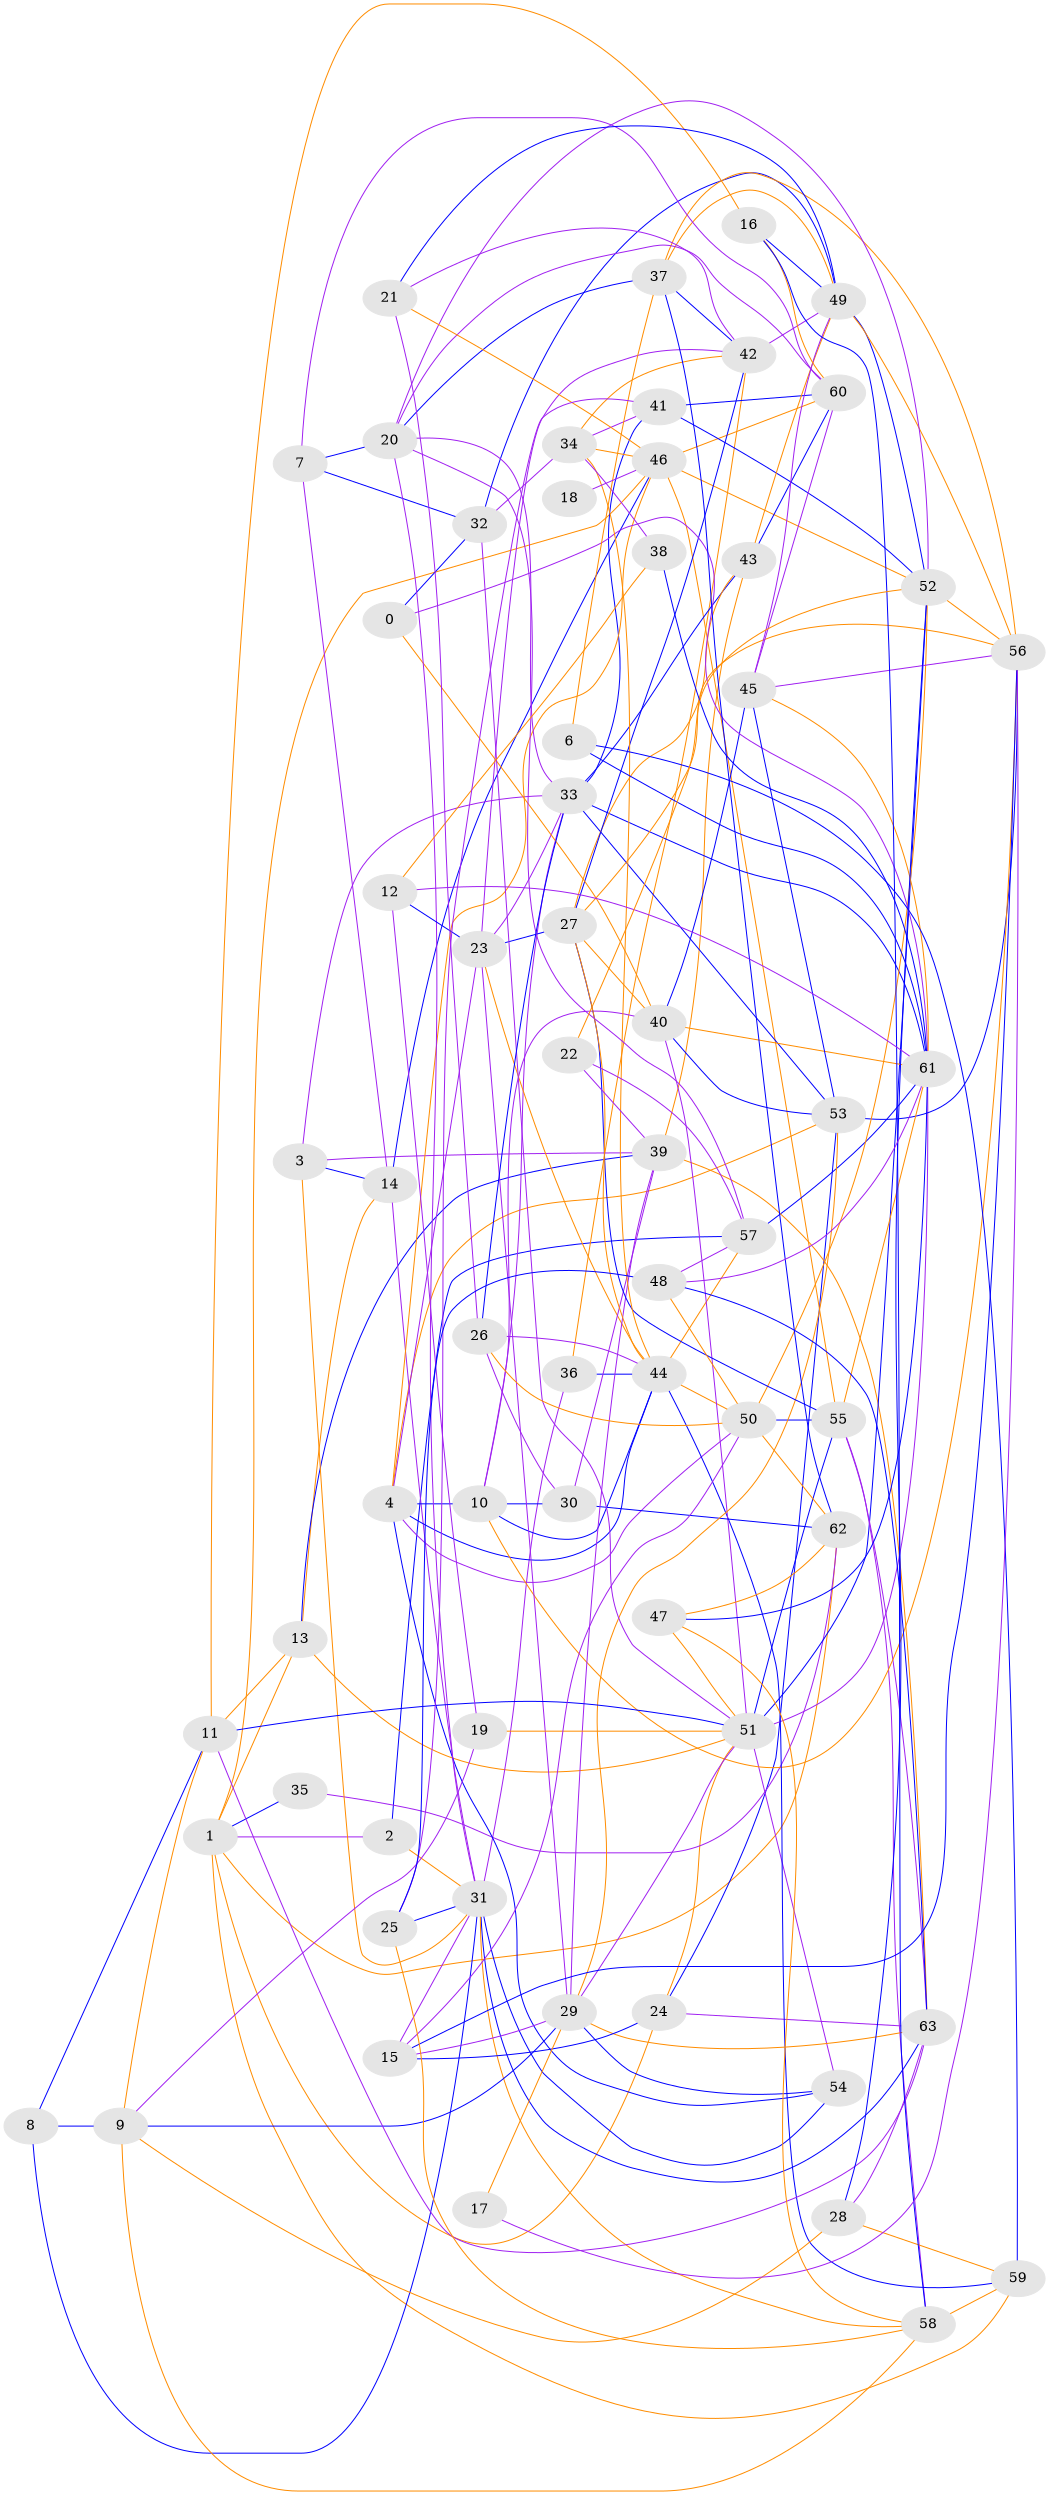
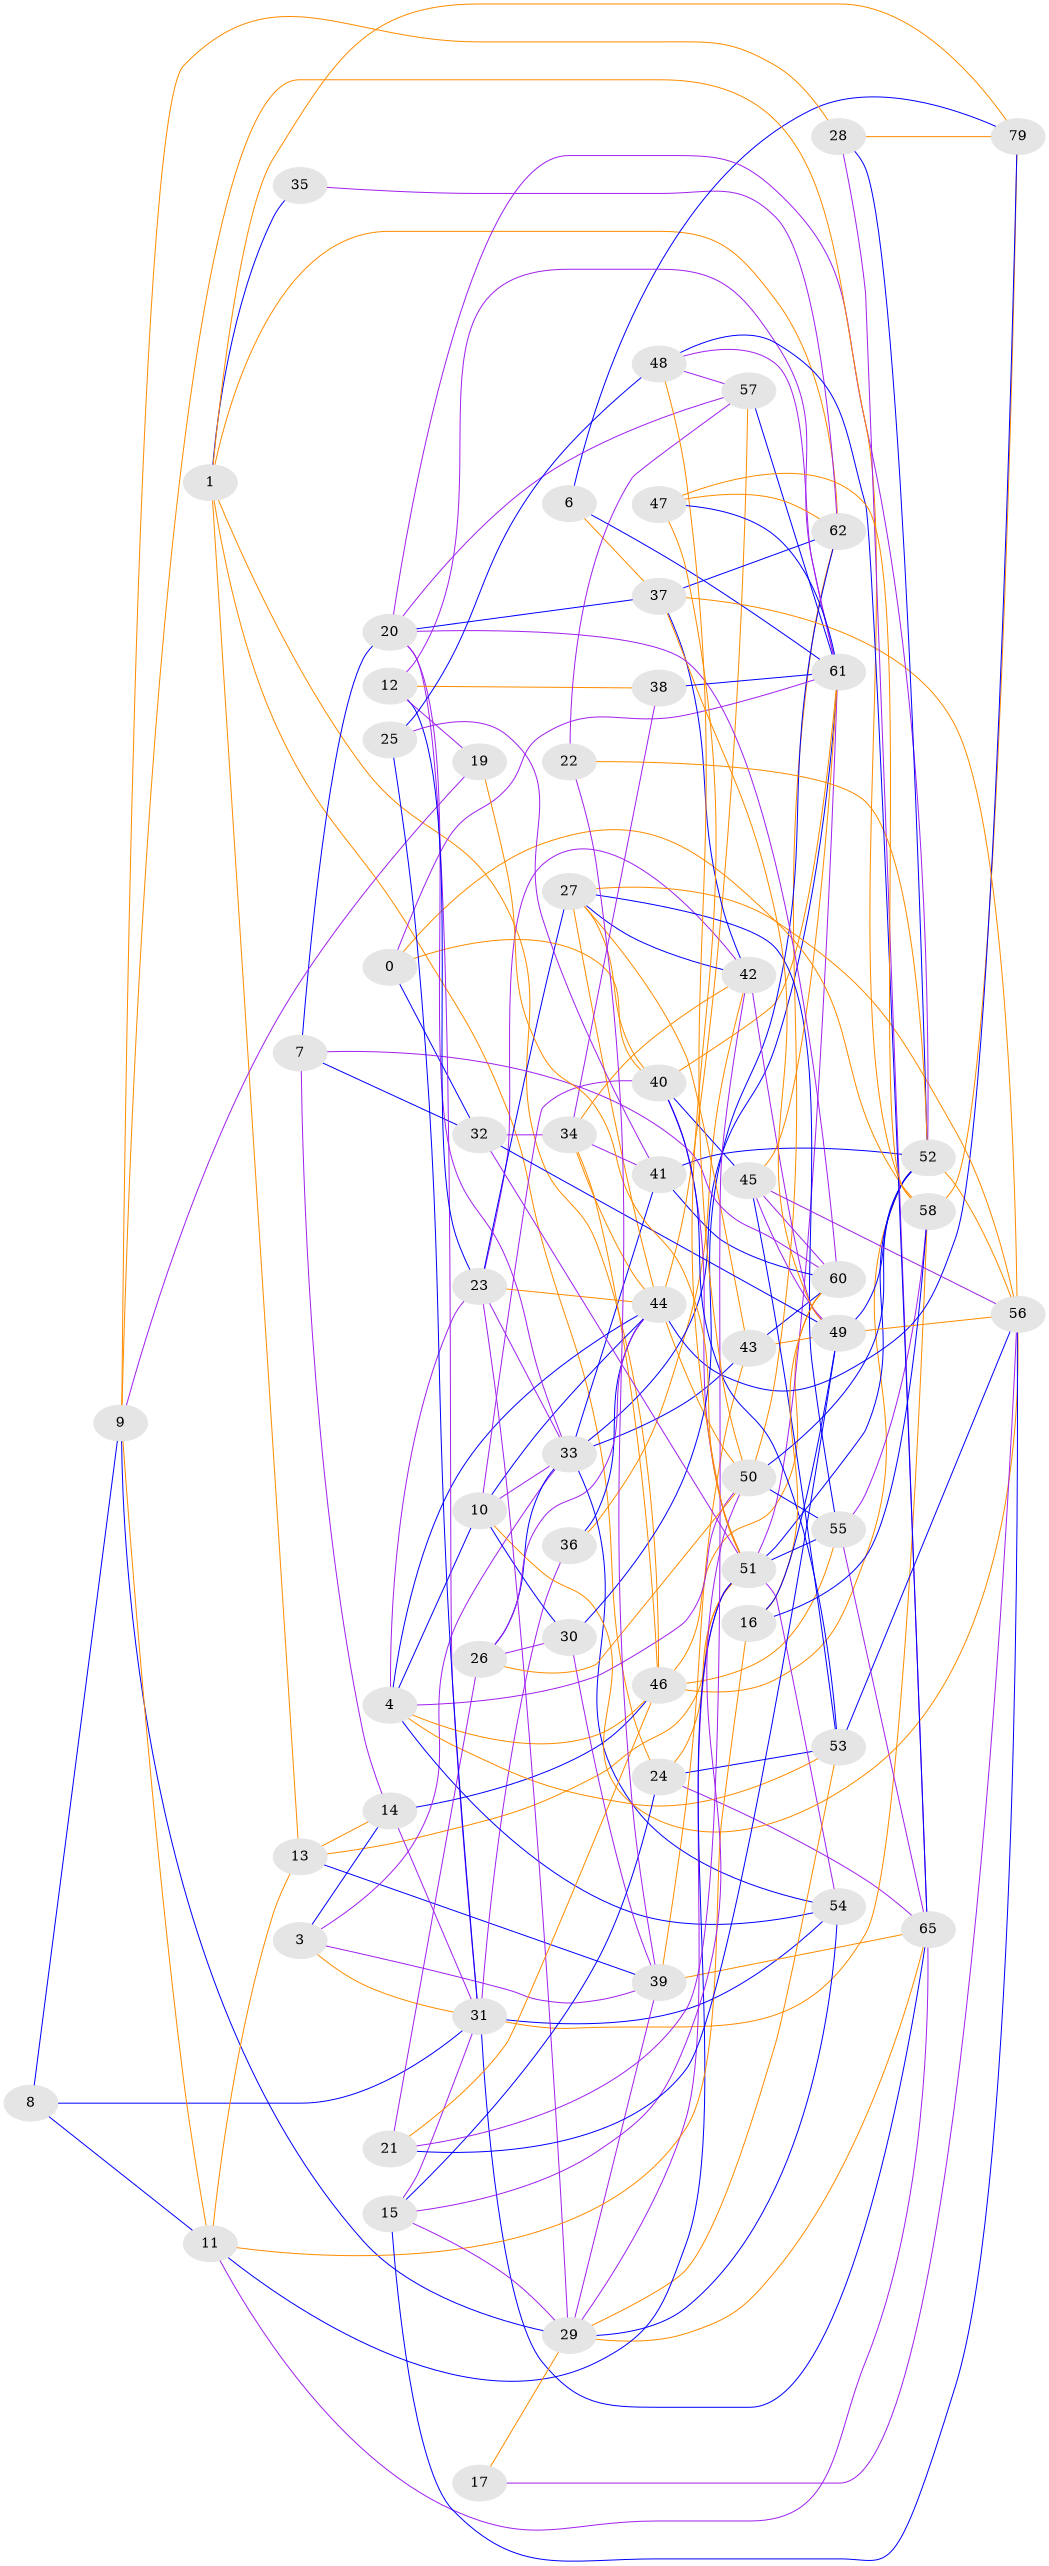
node "18": removed
edge "33" -- "53": now "33" -- "54"
edge "52" -- "50": color darkorange -> blue
edge "61" -- "55": removed
node "2": removed
node "63": label "63" -> "65"
node "59": label "59" -> "79"
edge "25" -- "58": now "0" -- "58"
